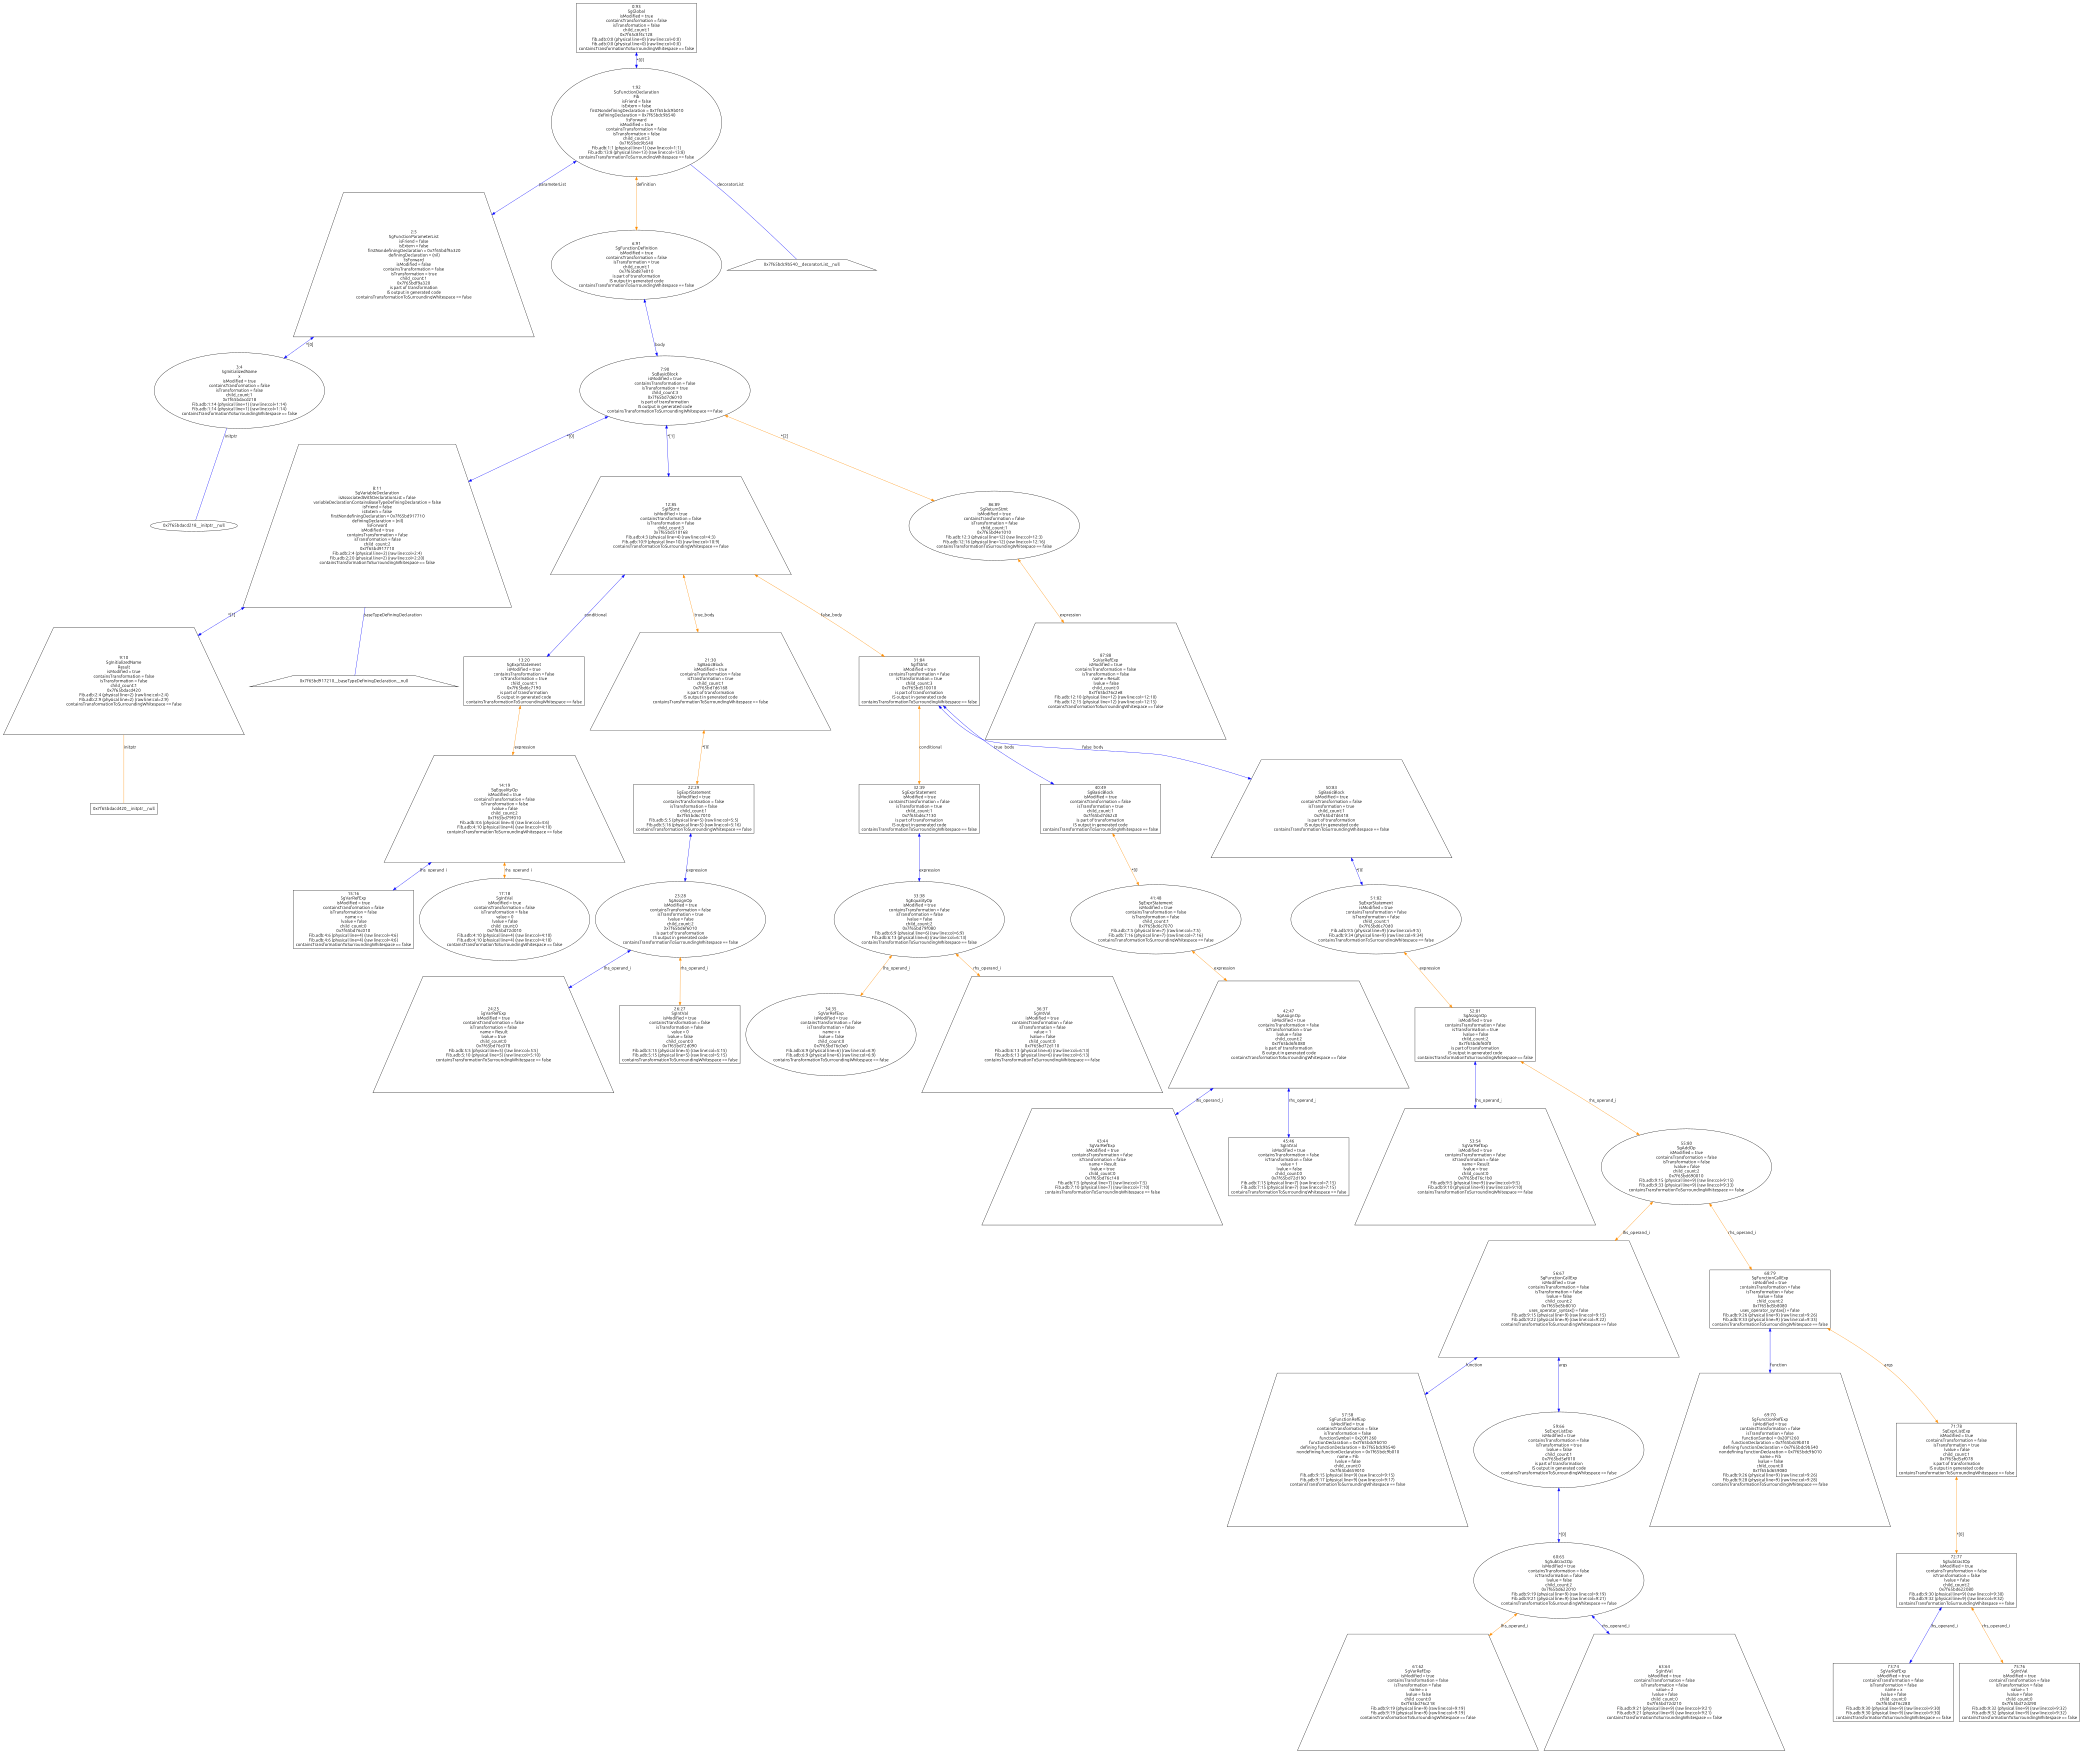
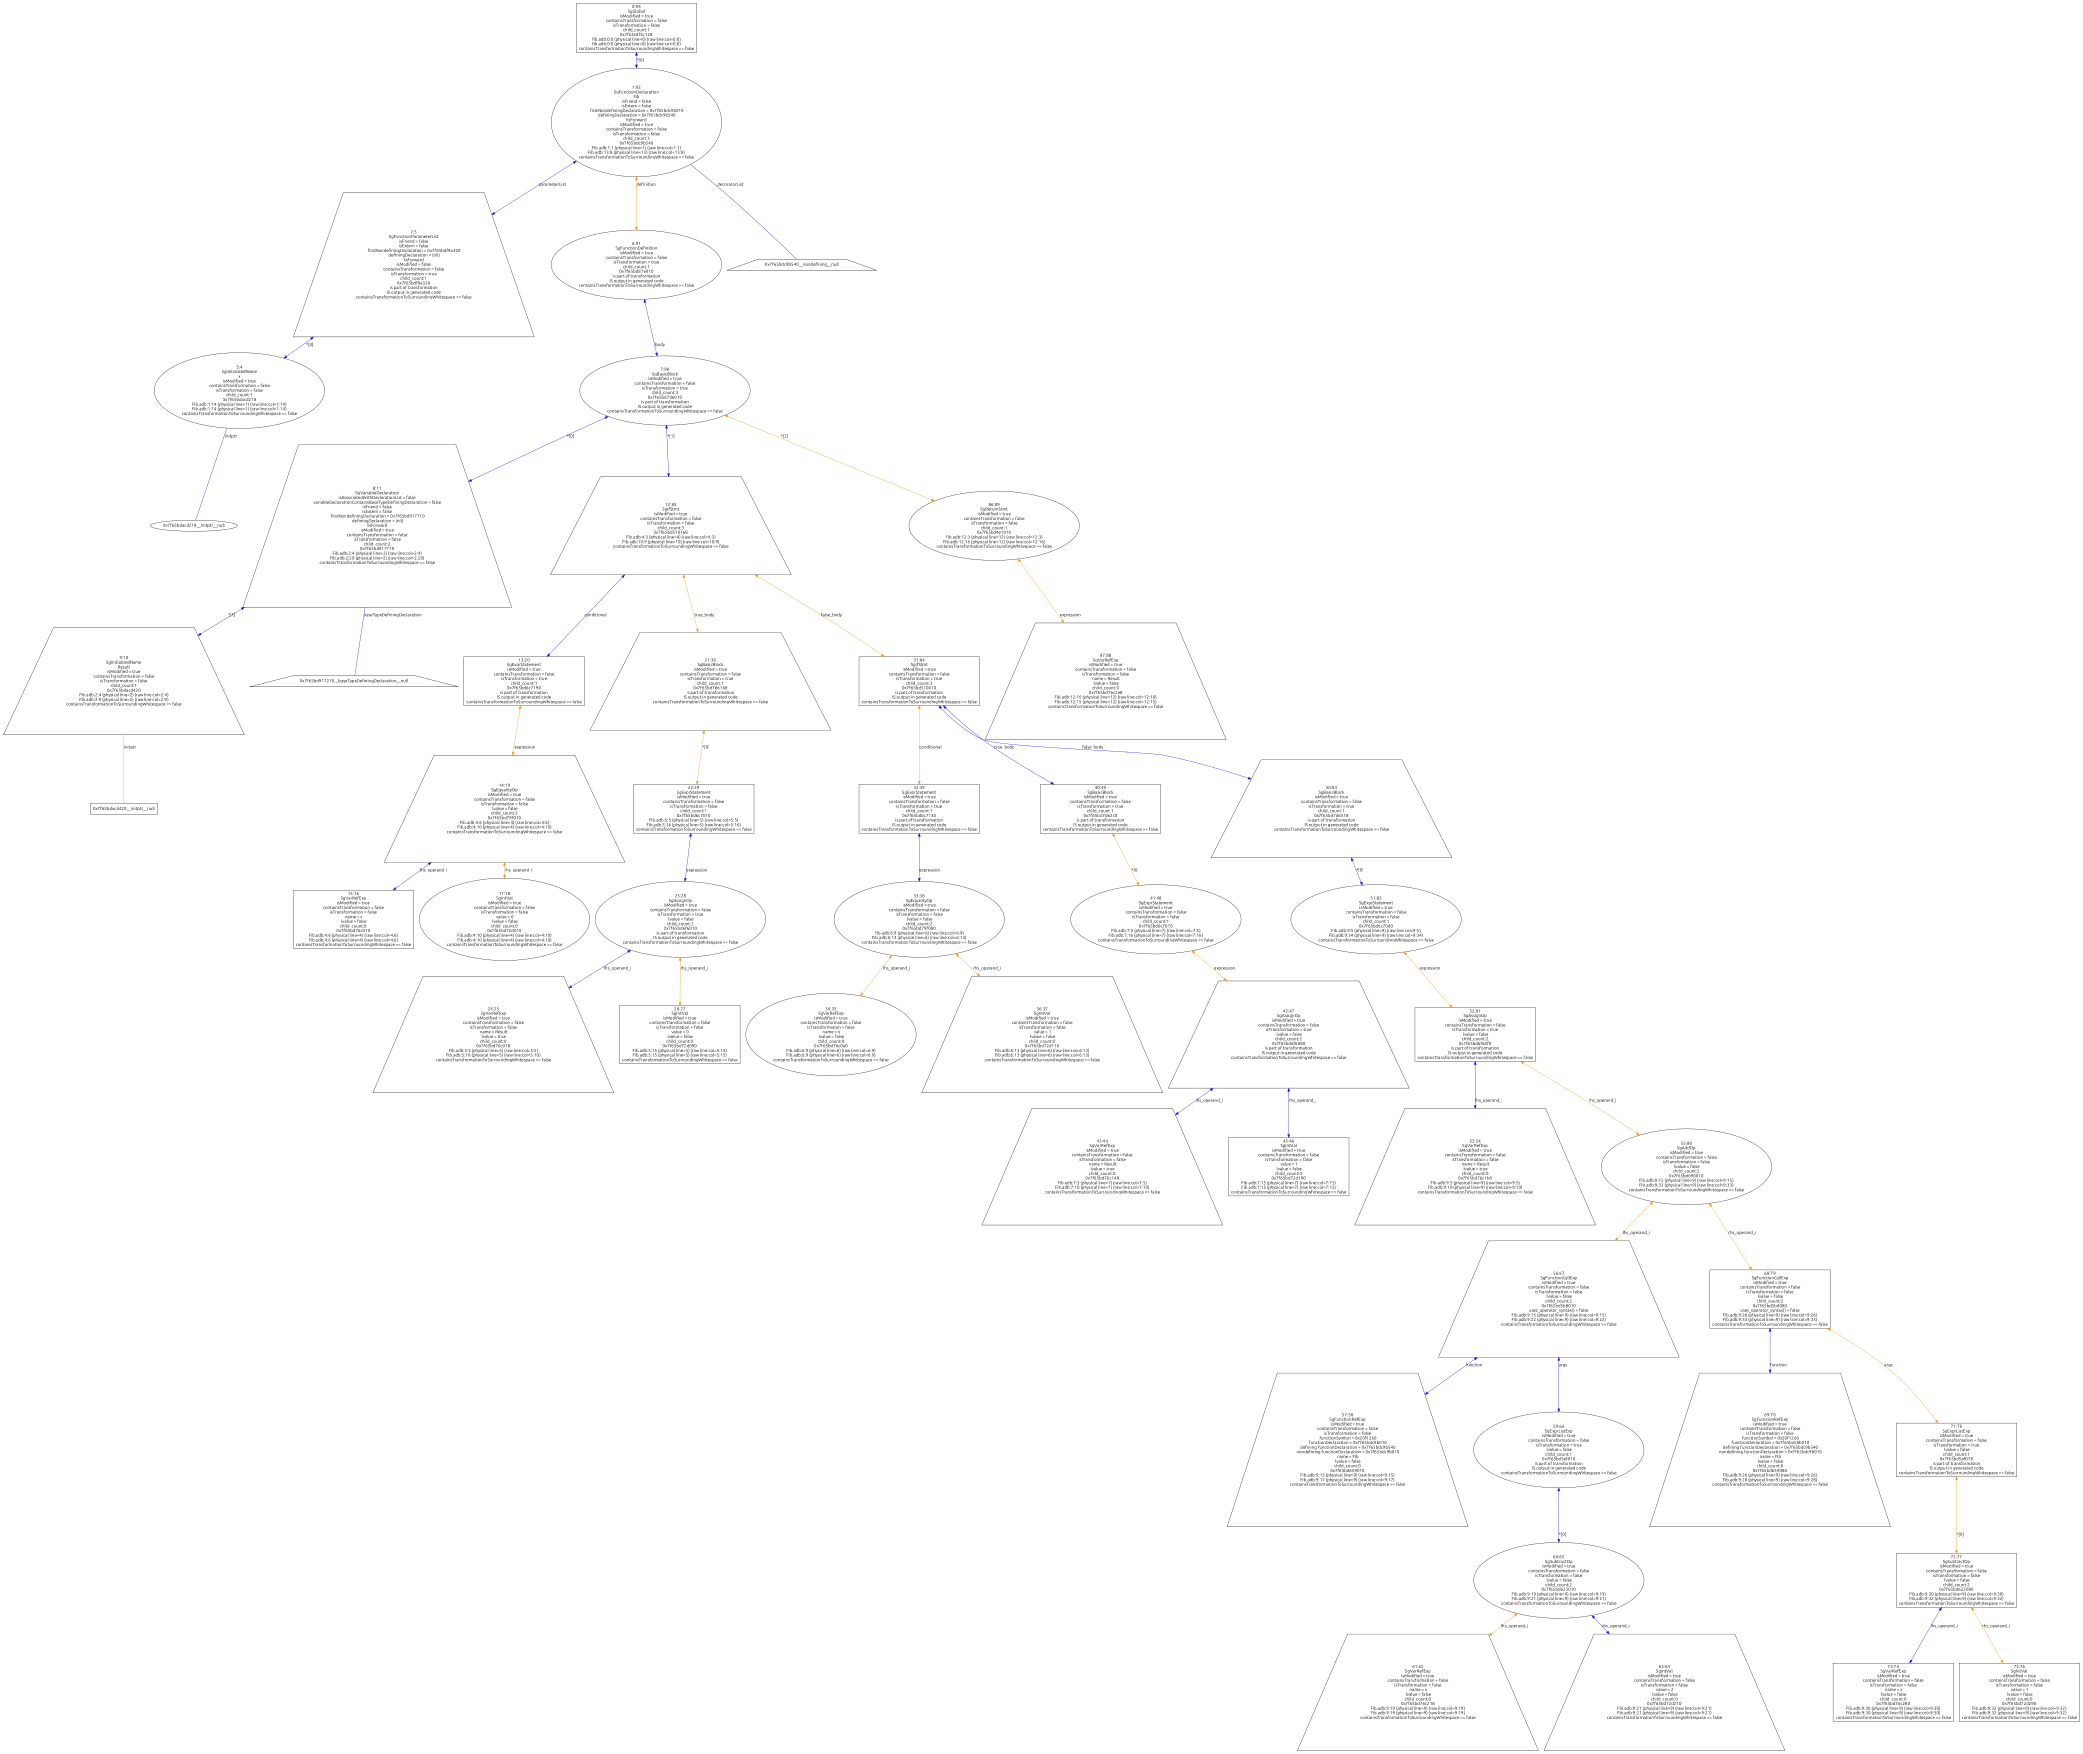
node "0x7f65bdc9b540__decoratorList__null": label "0x7f65bdc9b540__decoratorList__null" -> "0x7f65bdc9b540__nondefining__null"
